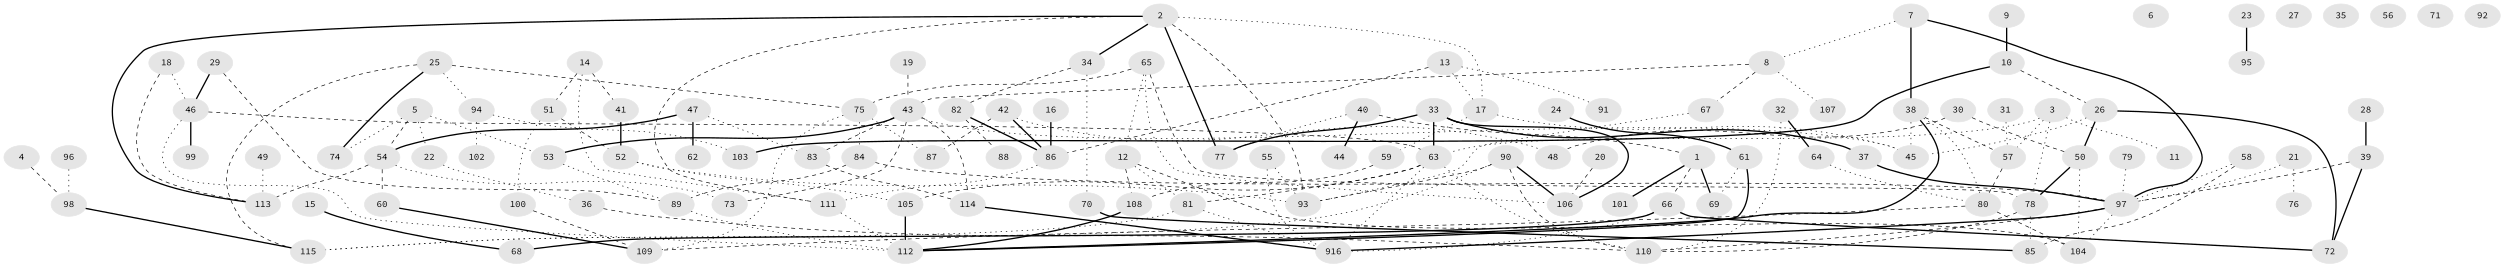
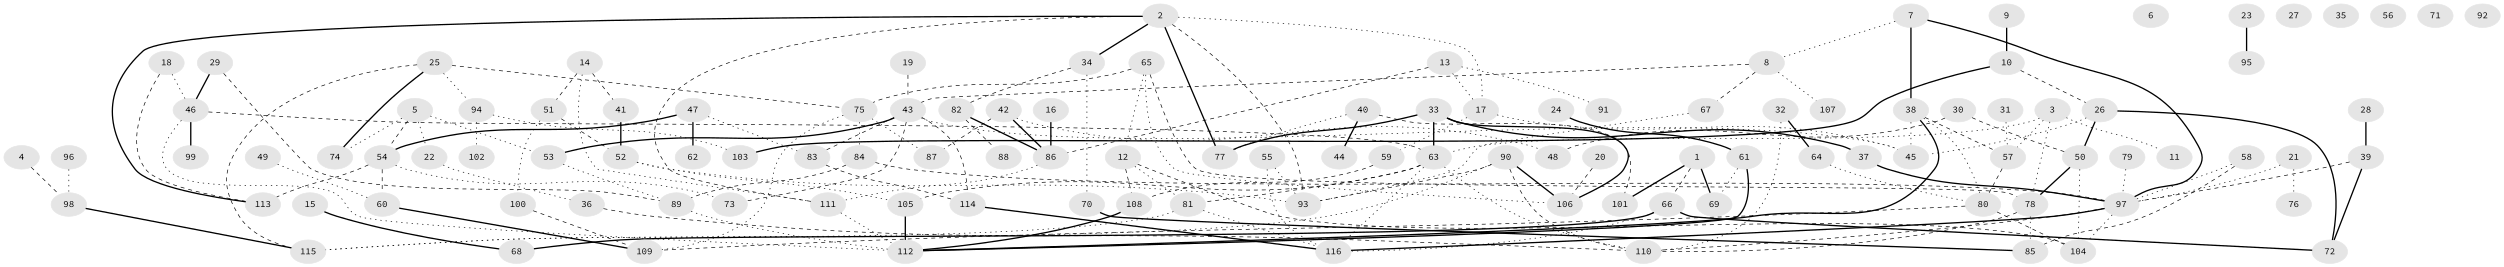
edge "40" -- "1": now "40" -- "101"
edge "49" -- "113": now "49" -- "60"
node "916": label "916" -> "116"
